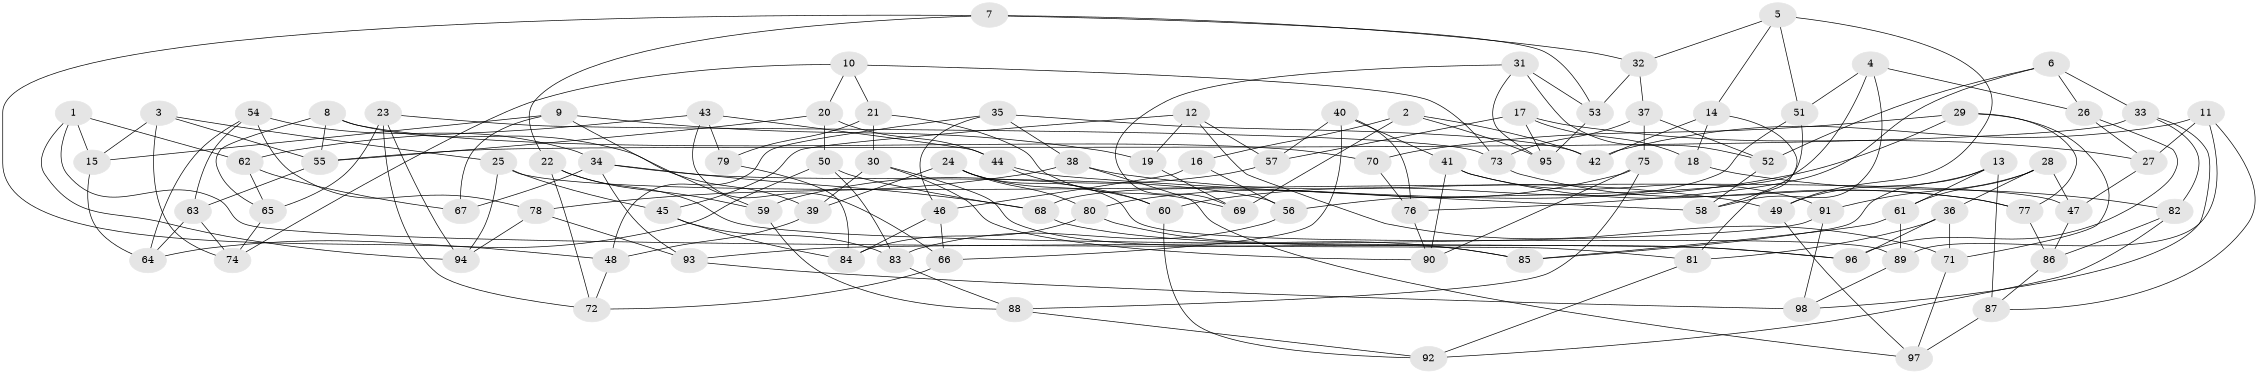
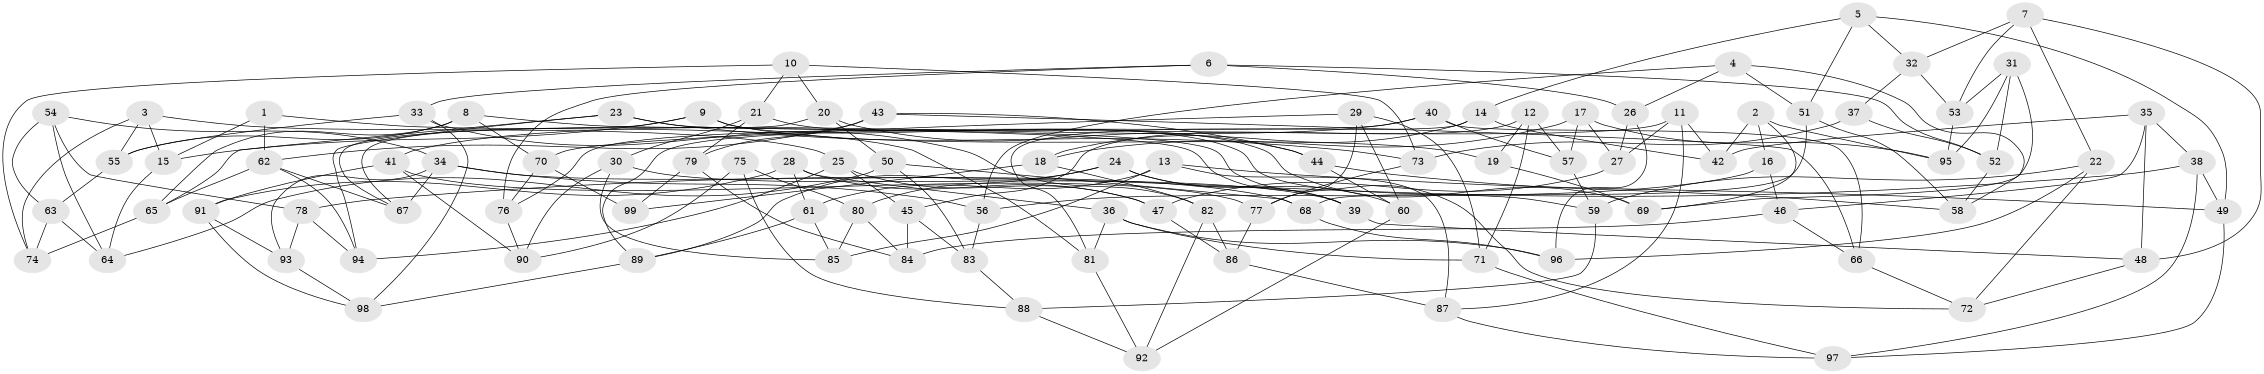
edge "37" -- "75": removed
edge "20" -- "55": now "20" -- "67"
node "99": added
edge "1" -- "94": now "62" -- "94"
